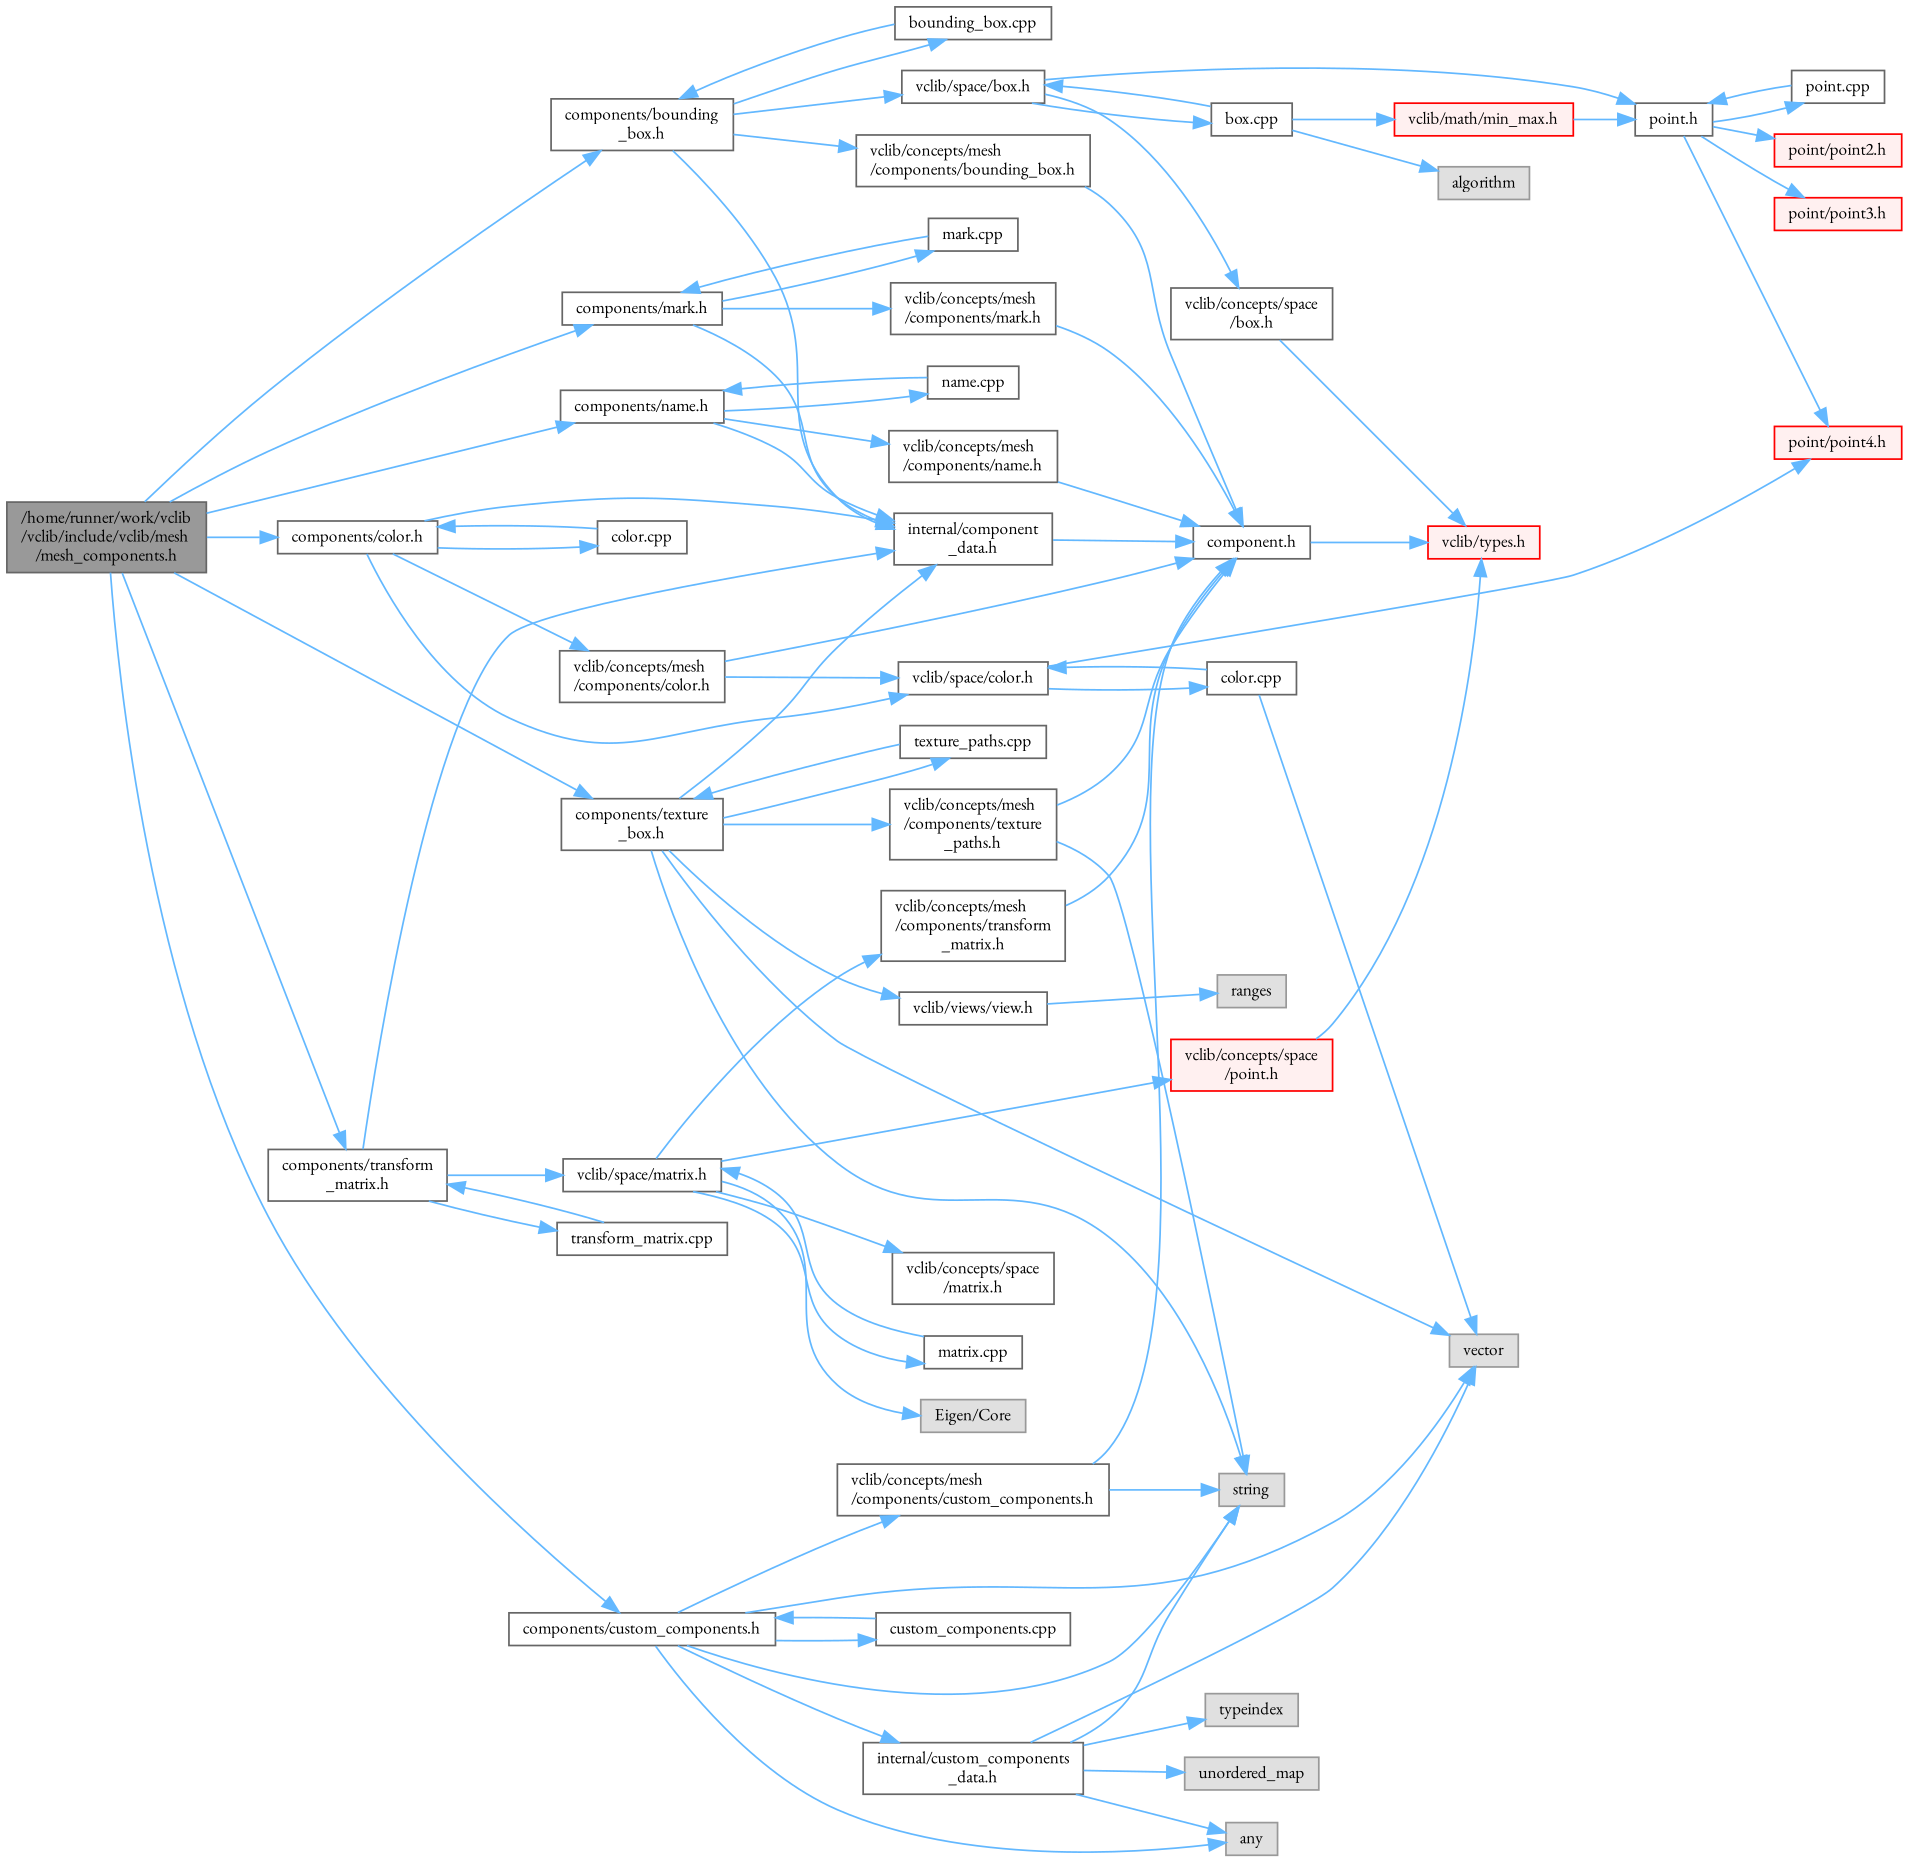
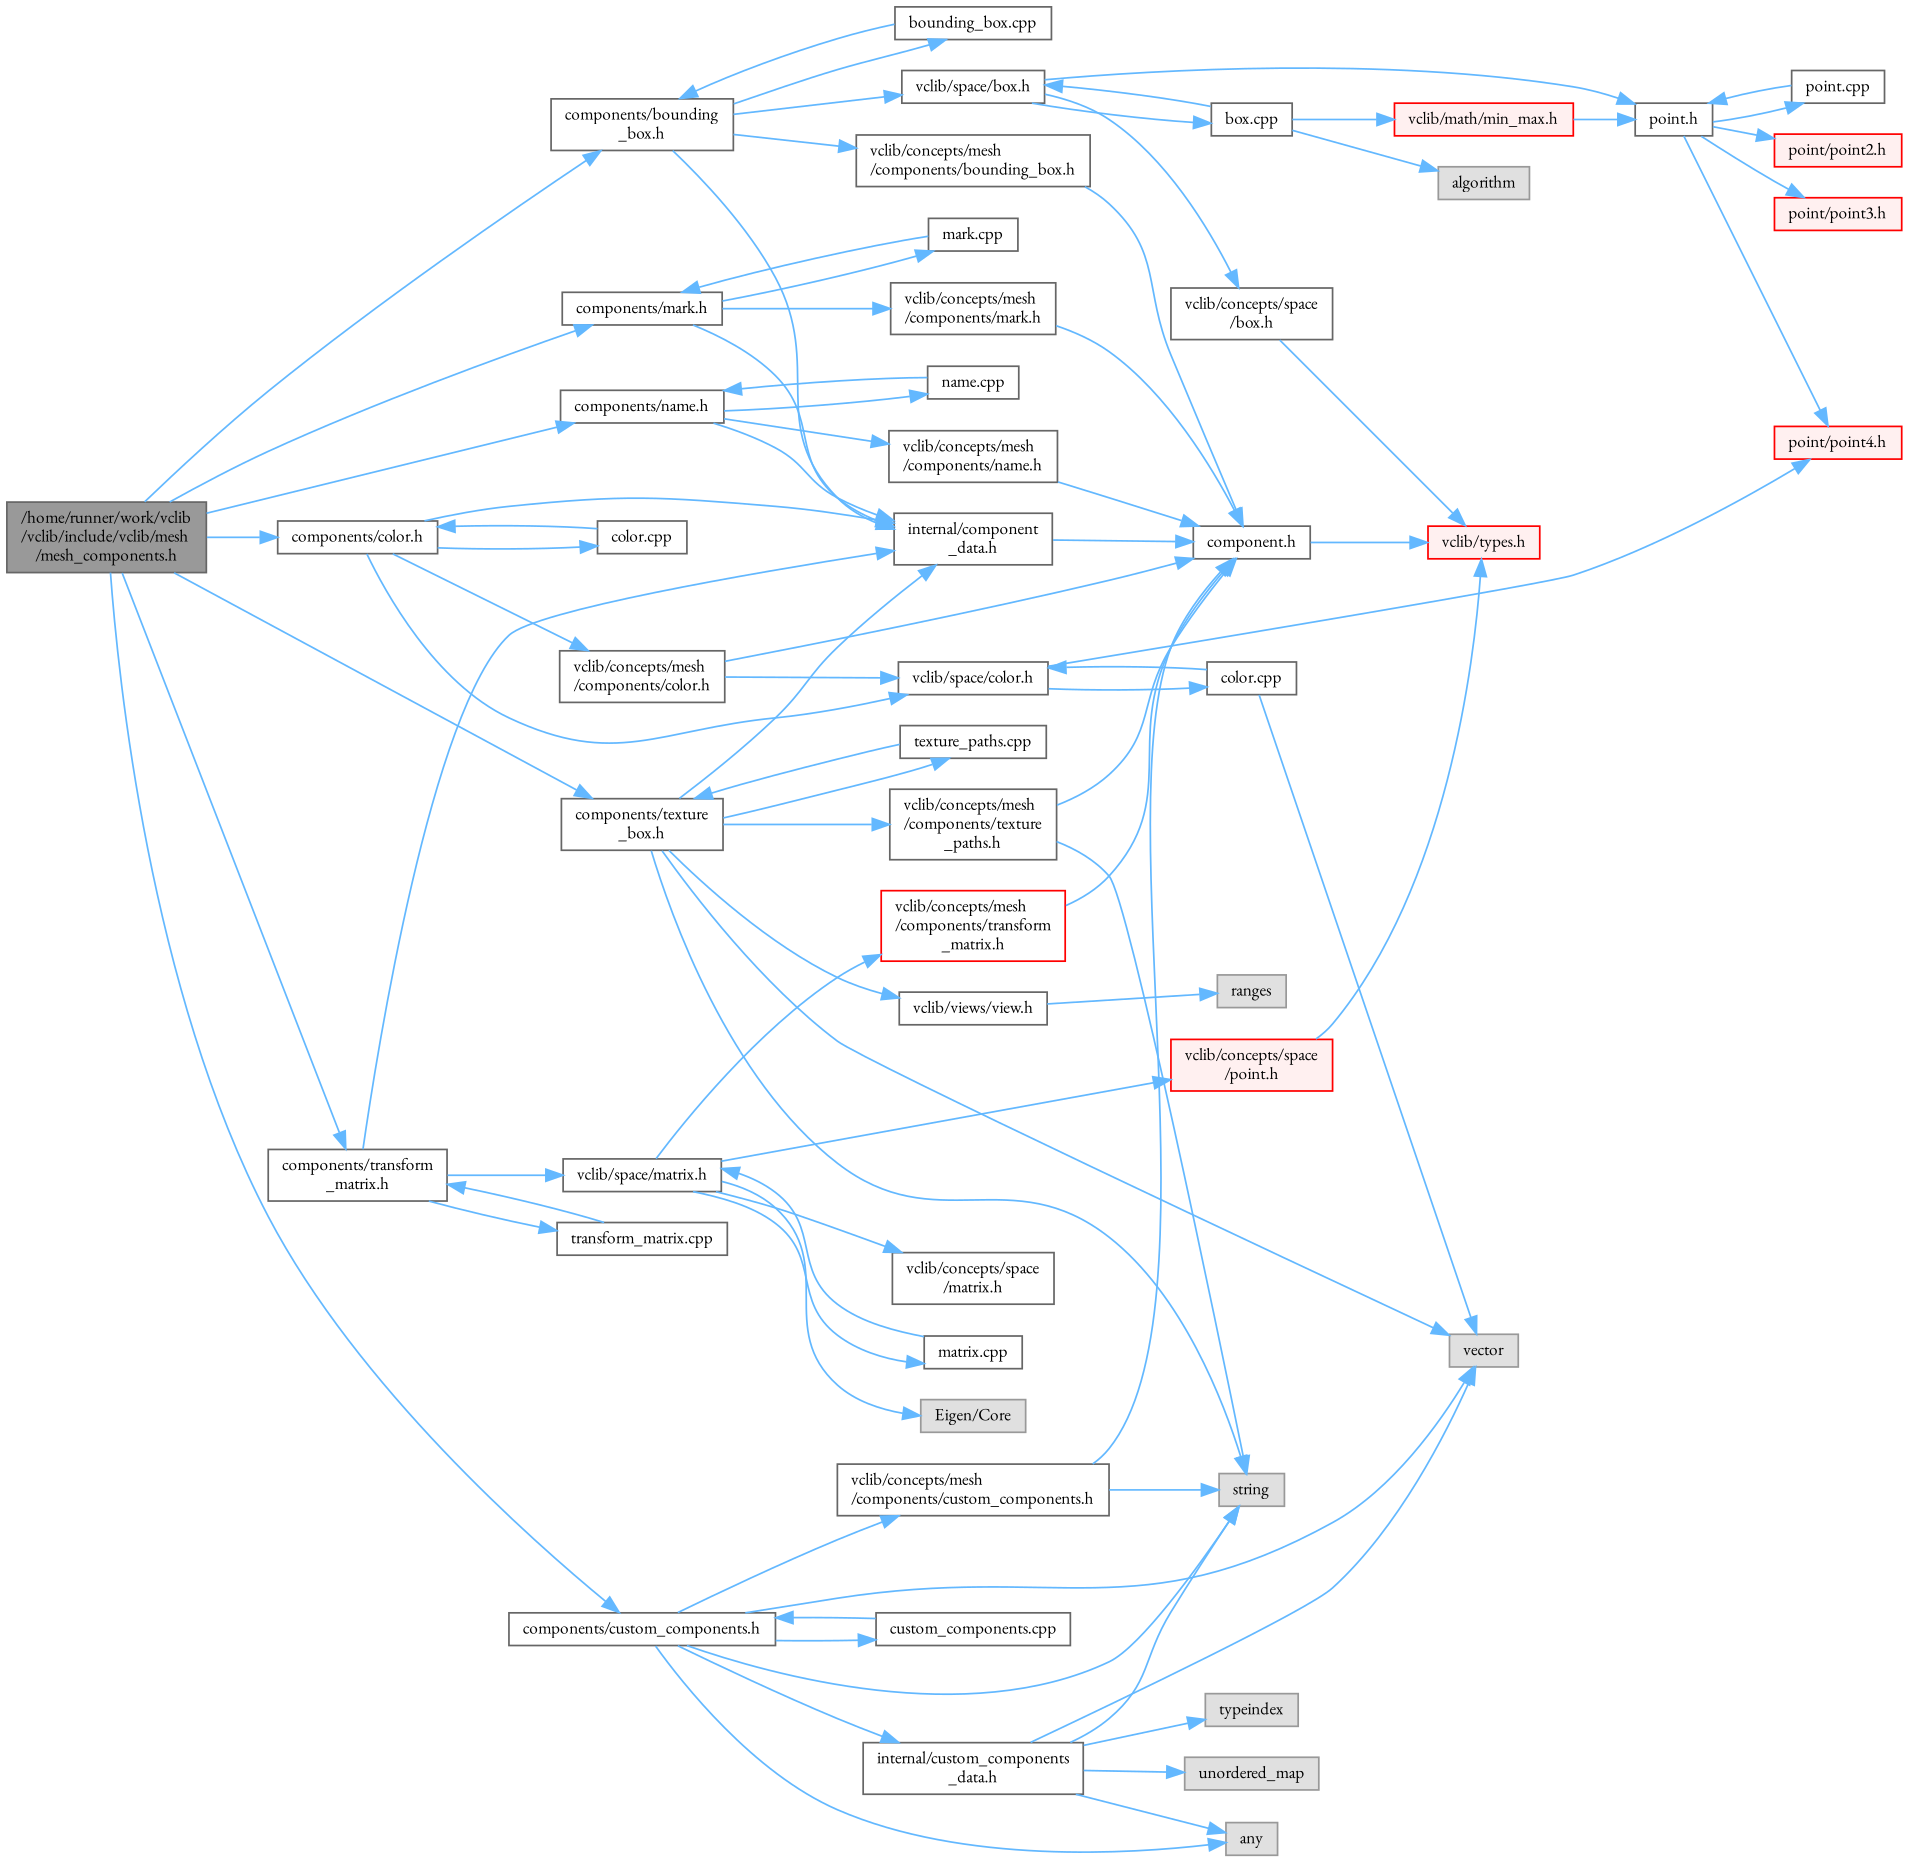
node "vclib/concepts/mesh /components/transform _matrix.h": color grey40 -> red
